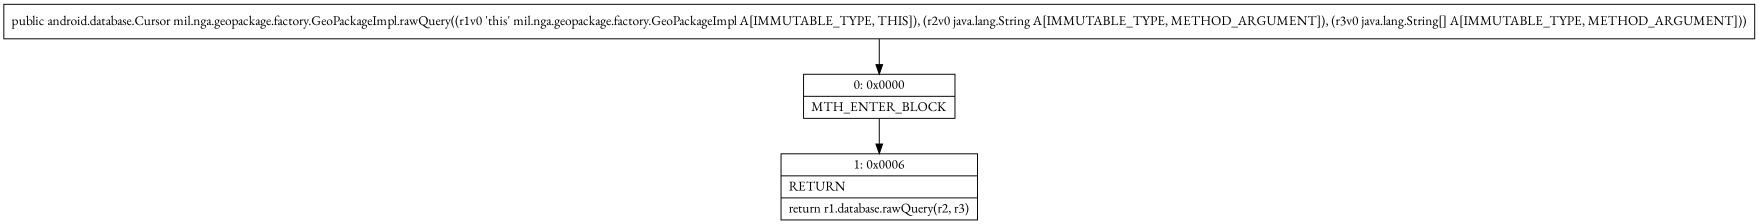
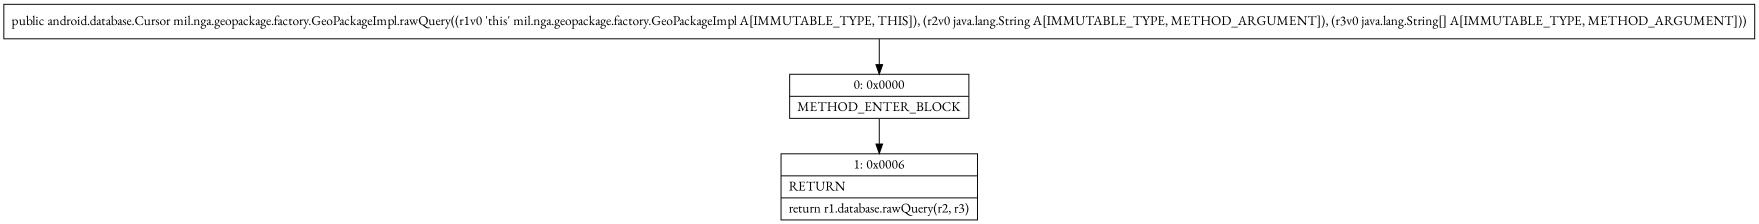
node "0: 0x0000": text "MTH_ENTER_BLOCK" -> "METHOD_ENTER_BLOCK"
